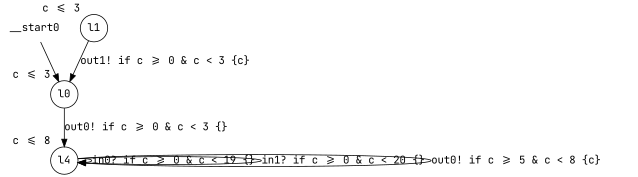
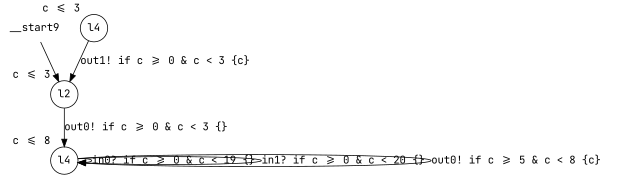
node "__start0": label "__start0" -> "__start9"
node "l1 c <= 3": label "l1 c <= 3" -> "l4 c <= 3"
node "l0 c <= 3": label "l0 c <= 3" -> "l2 c <= 3"
